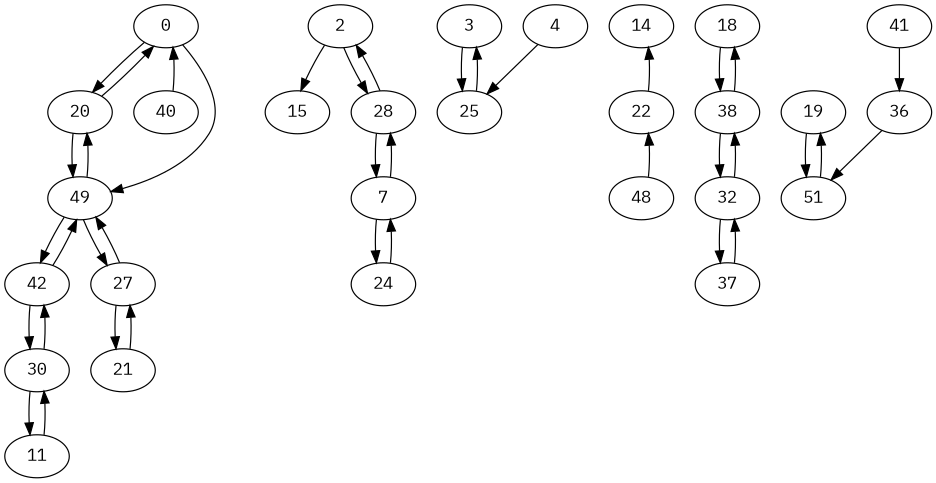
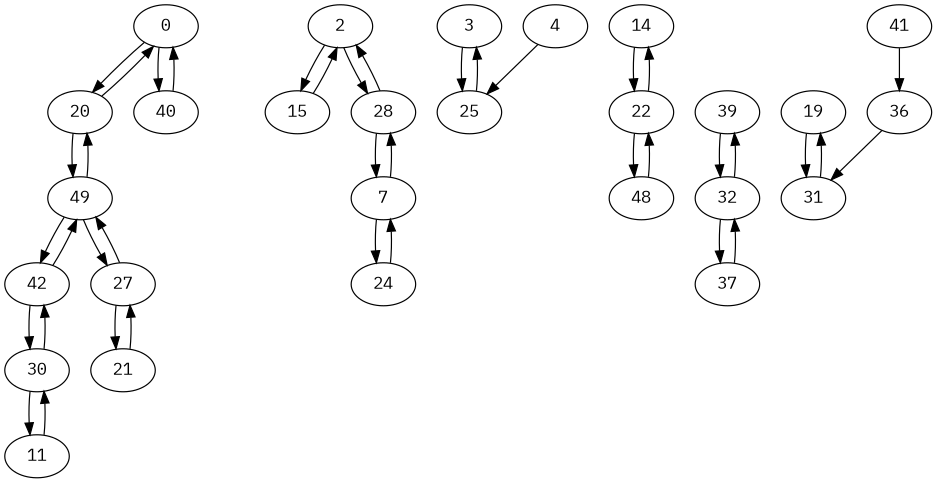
node "18": removed
edge "14" -> "22": added
edge "15" -> "2": added
node "38": label "38" -> "39"
edge "0" -> "49": now "0" -> "40"
edge "22" -> "48": added
node "51": label "51" -> "31"
